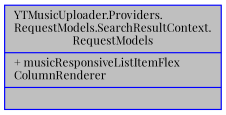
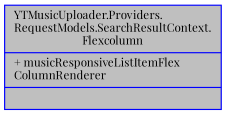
node "YTMusicUploader.Providers.": text "RequestModels" -> "Flexcolumn"
